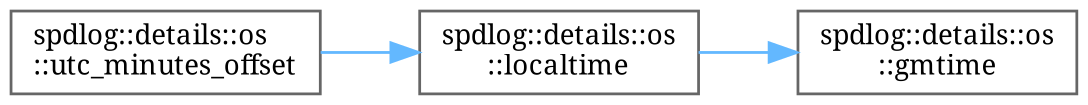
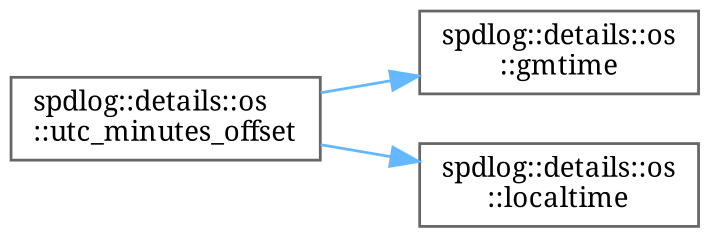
edge "spdlog::details::os ::localtime" -> "spdlog::details::os ::gmtime": now "spdlog::details::os ::utc_minutes_offset" -> "spdlog::details::os ::gmtime"
